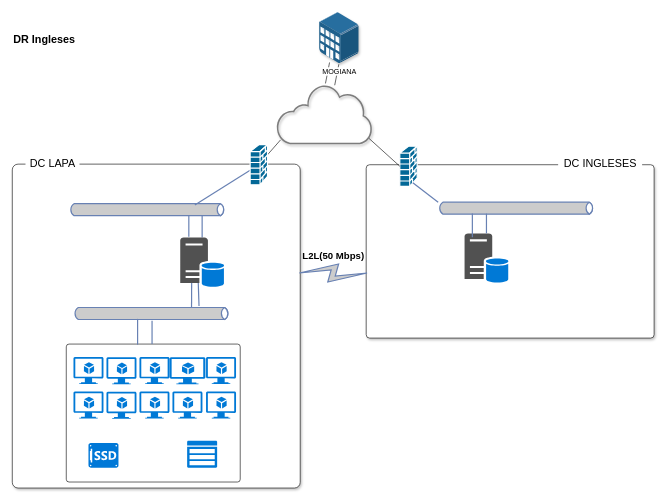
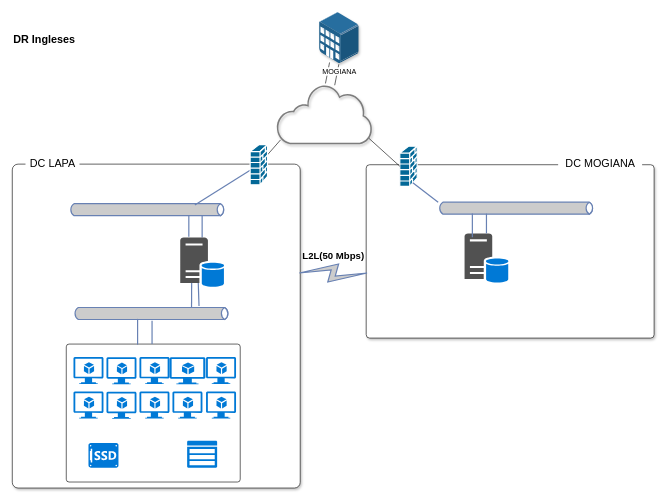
node "DC INGLESES": label "DC INGLESES" -> "DC MOGIANA"
